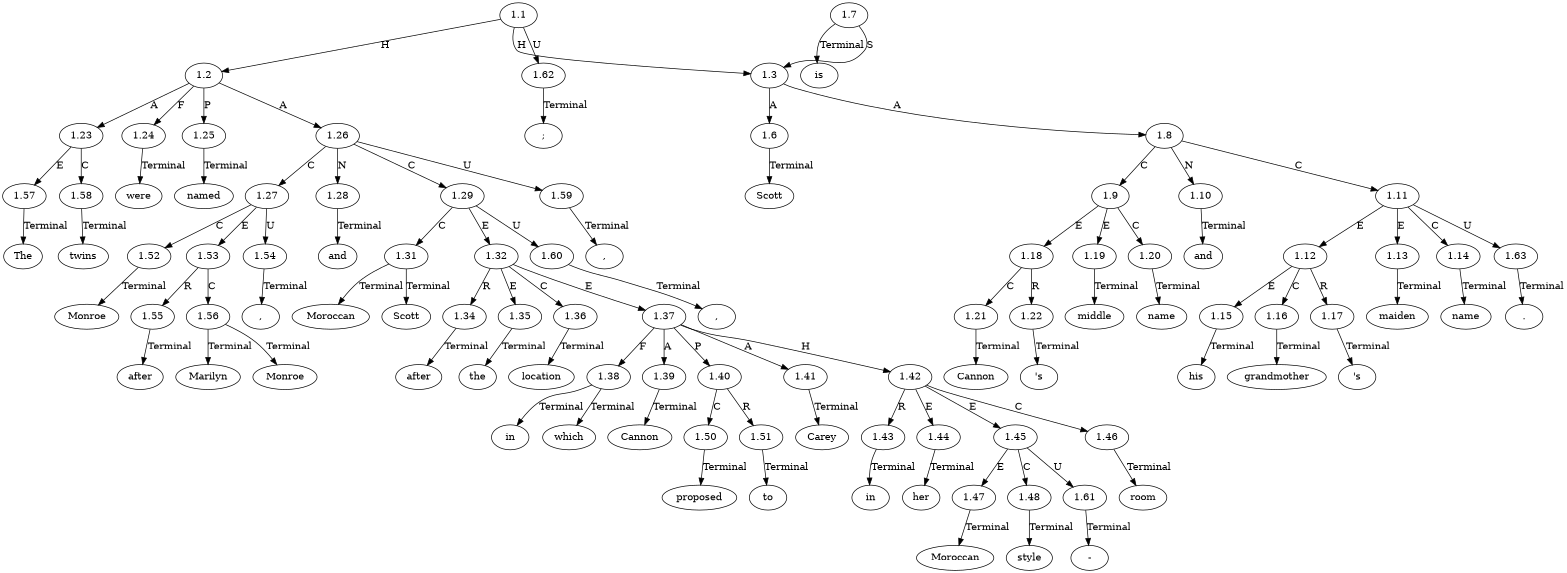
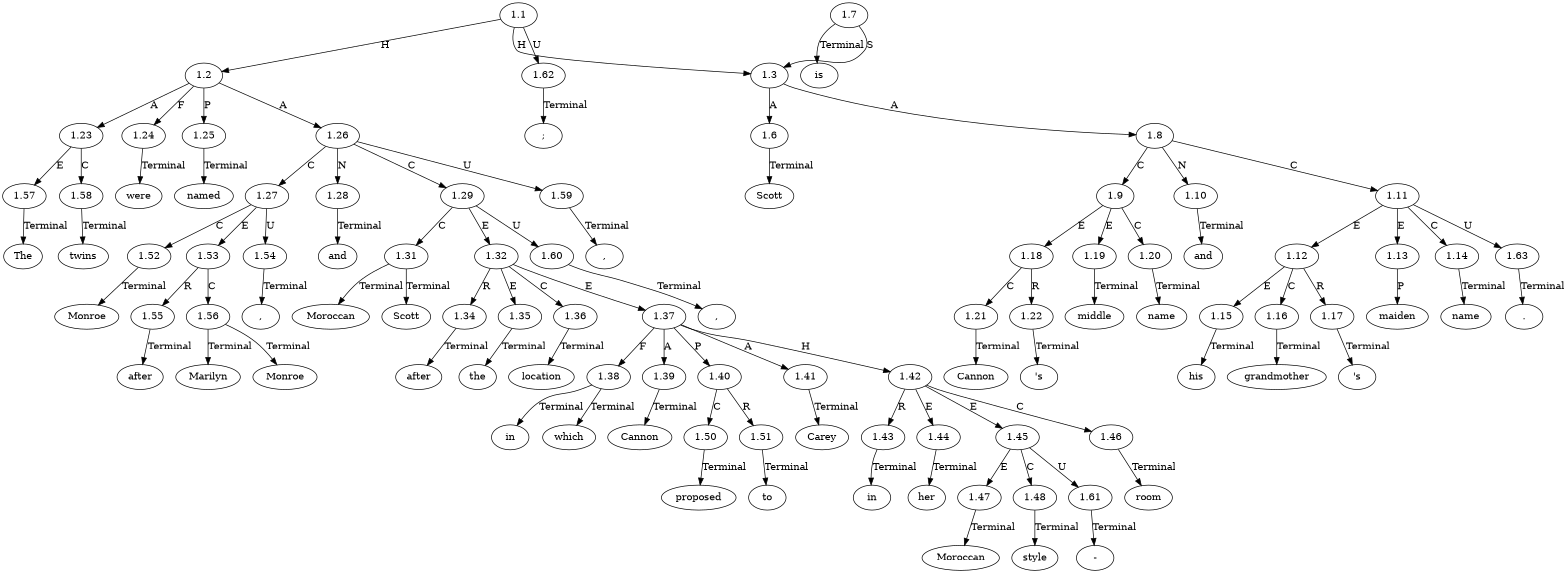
edge "1.13" -> "maiden": label "Terminal" -> "P"
